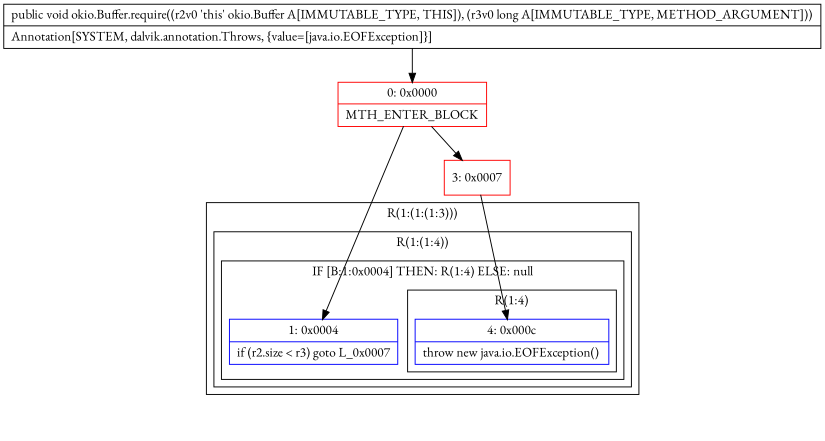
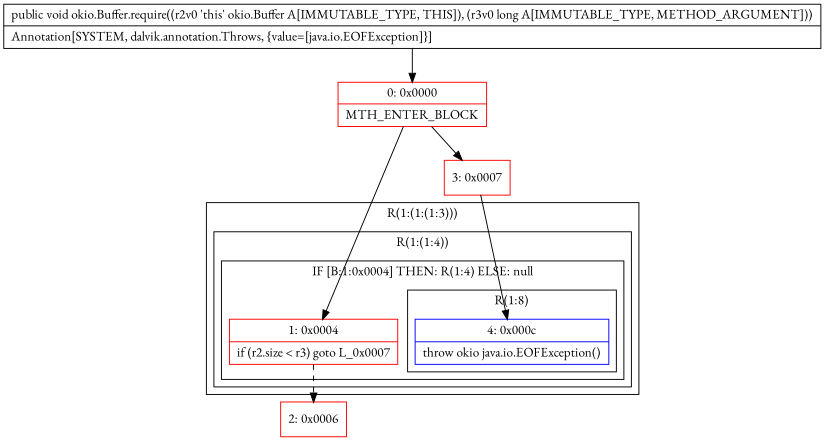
cluster "R(1:4)": label "R(1:4)" -> "R(1:8)"
node "1: 0x0004": color blue -> red
node "4: 0x000c": text "throw new java.io.EOFException()" -> "throw okio java.io.EOFException()"
node "2: 0x0006": added
